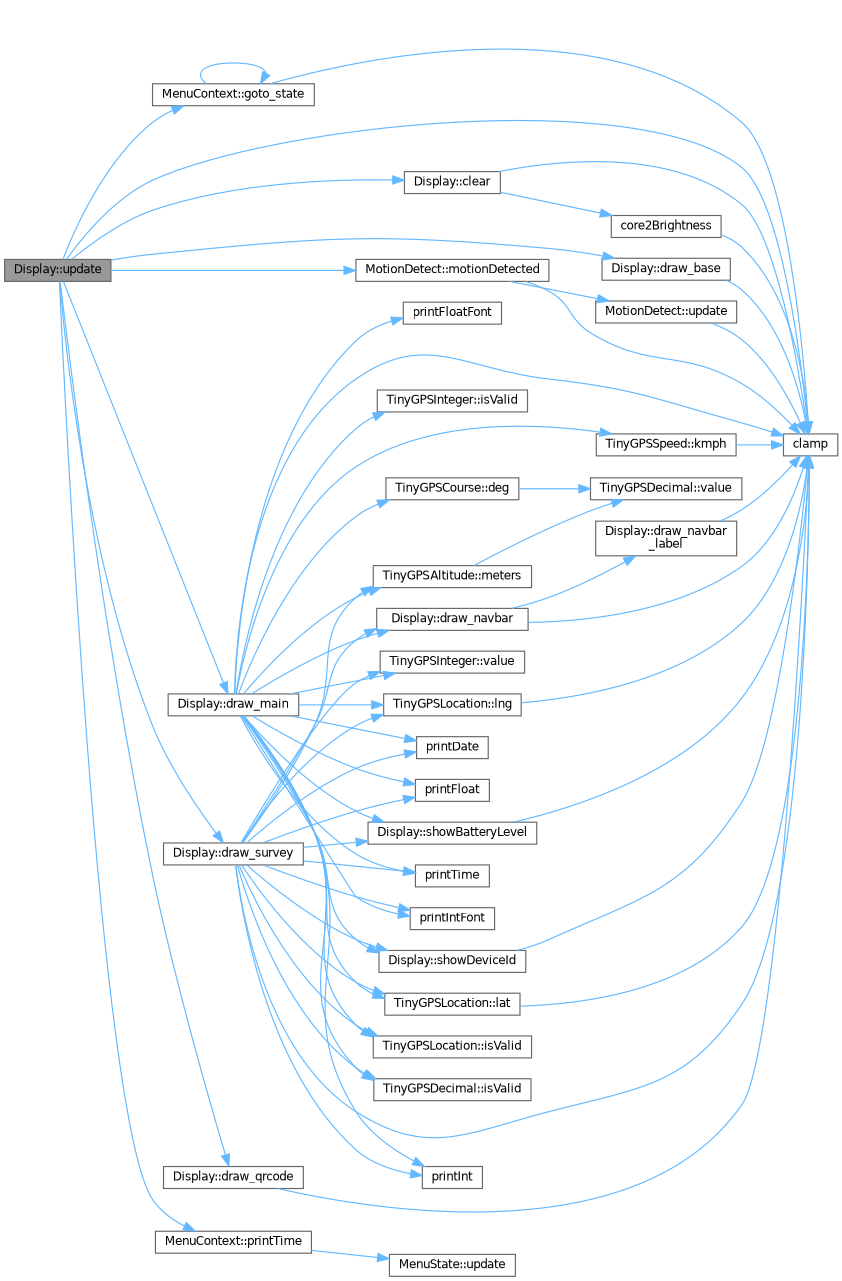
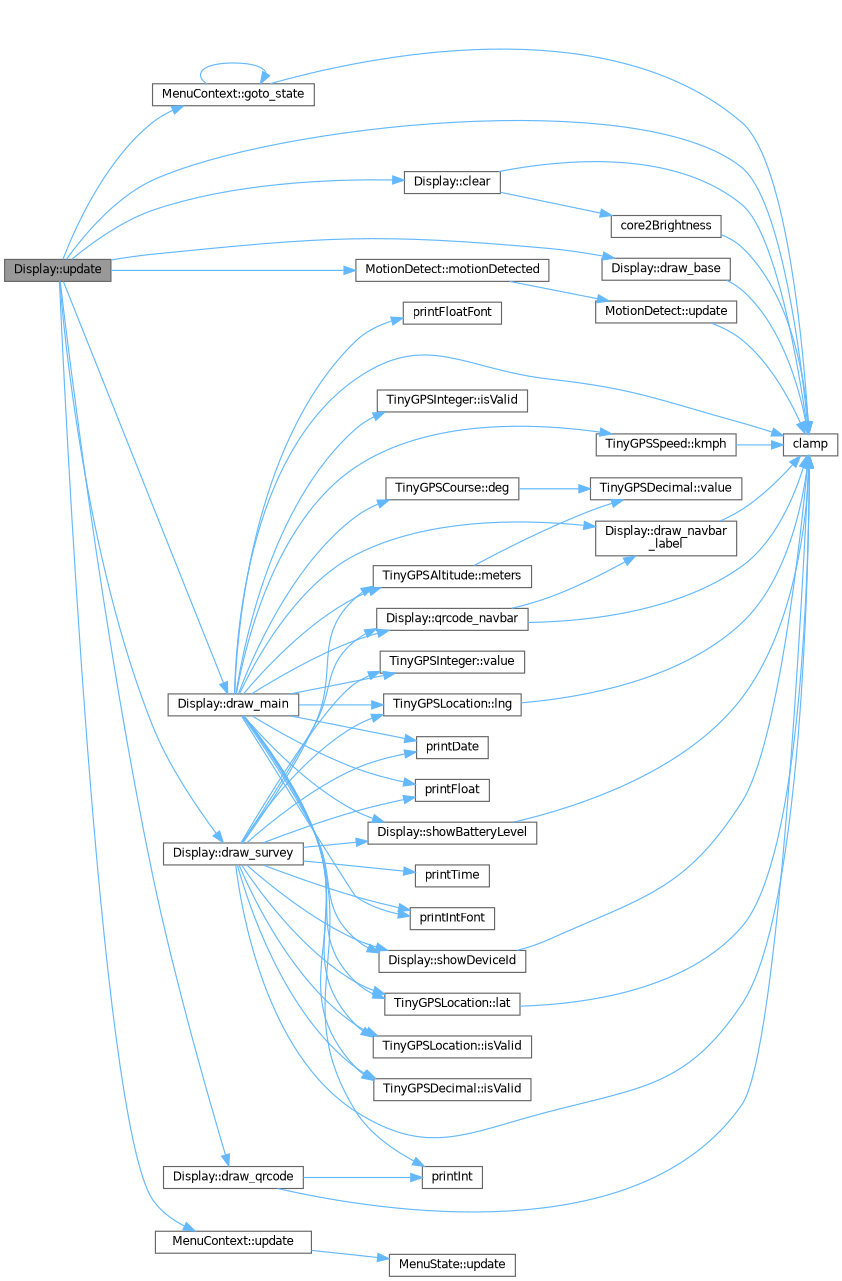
edge "MotionDetect::motionDetected" -> "clamp": removed
node "Display::draw_navbar": label "Display::draw_navbar" -> "Display::qrcode_navbar"
edge "Display::draw_main" -> "printTime": now "Display::draw_main" -> "Display::draw_navbar _label"
edge "Display::draw_survey" -> "printInt": now "Display::draw_qrcode" -> "printInt"
node "MenuContext::printTime": label "MenuContext::printTime" -> "MenuContext::update"
